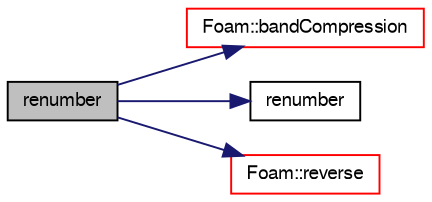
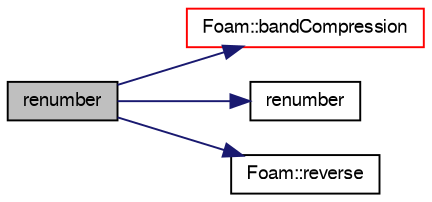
node "Foam::reverse": color red -> black
